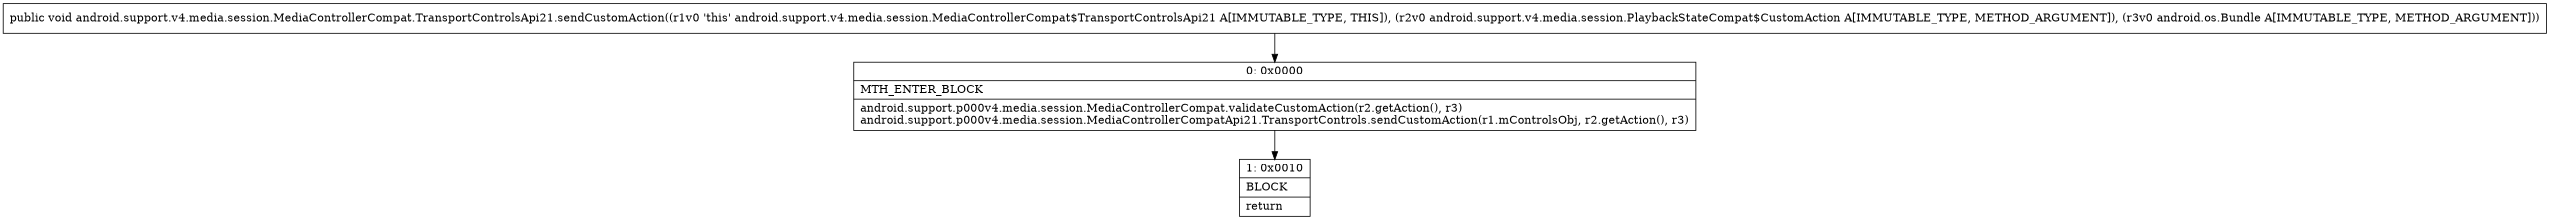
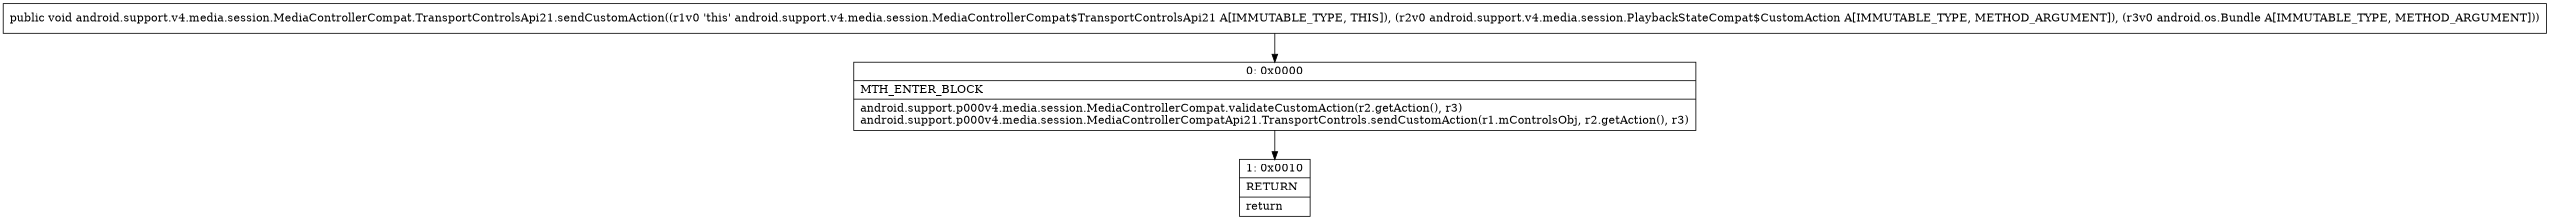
node "1: 0x0010": text "BLOCK" -> "RETURN"
